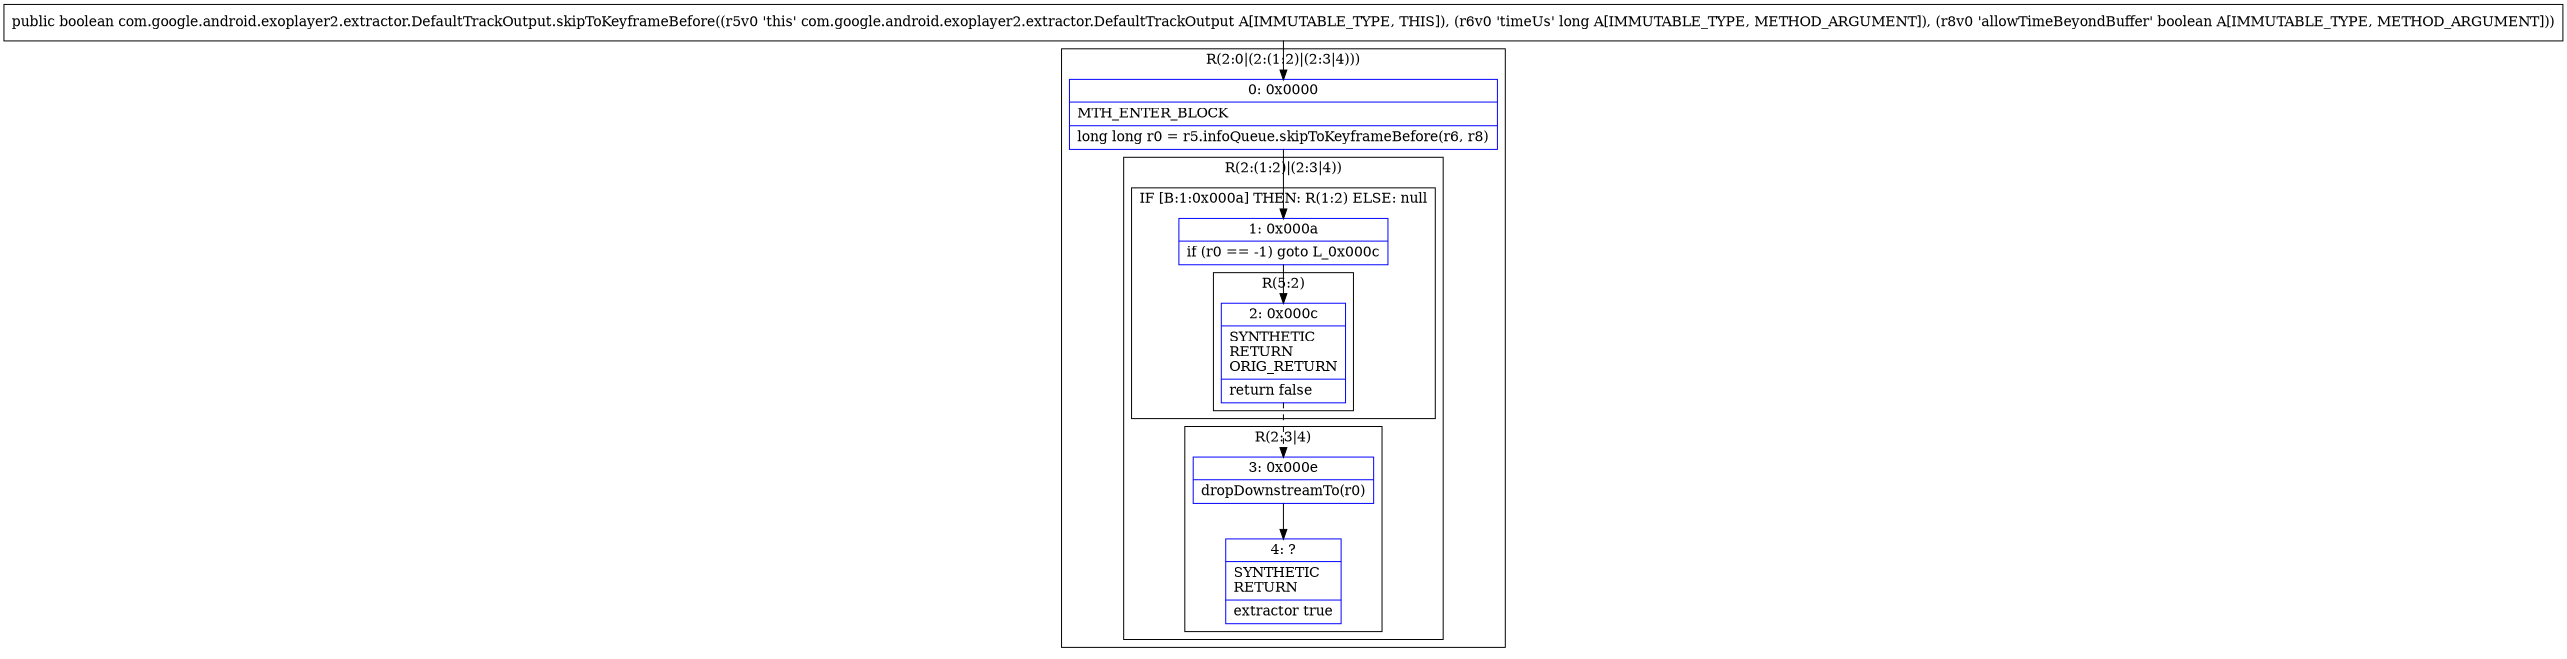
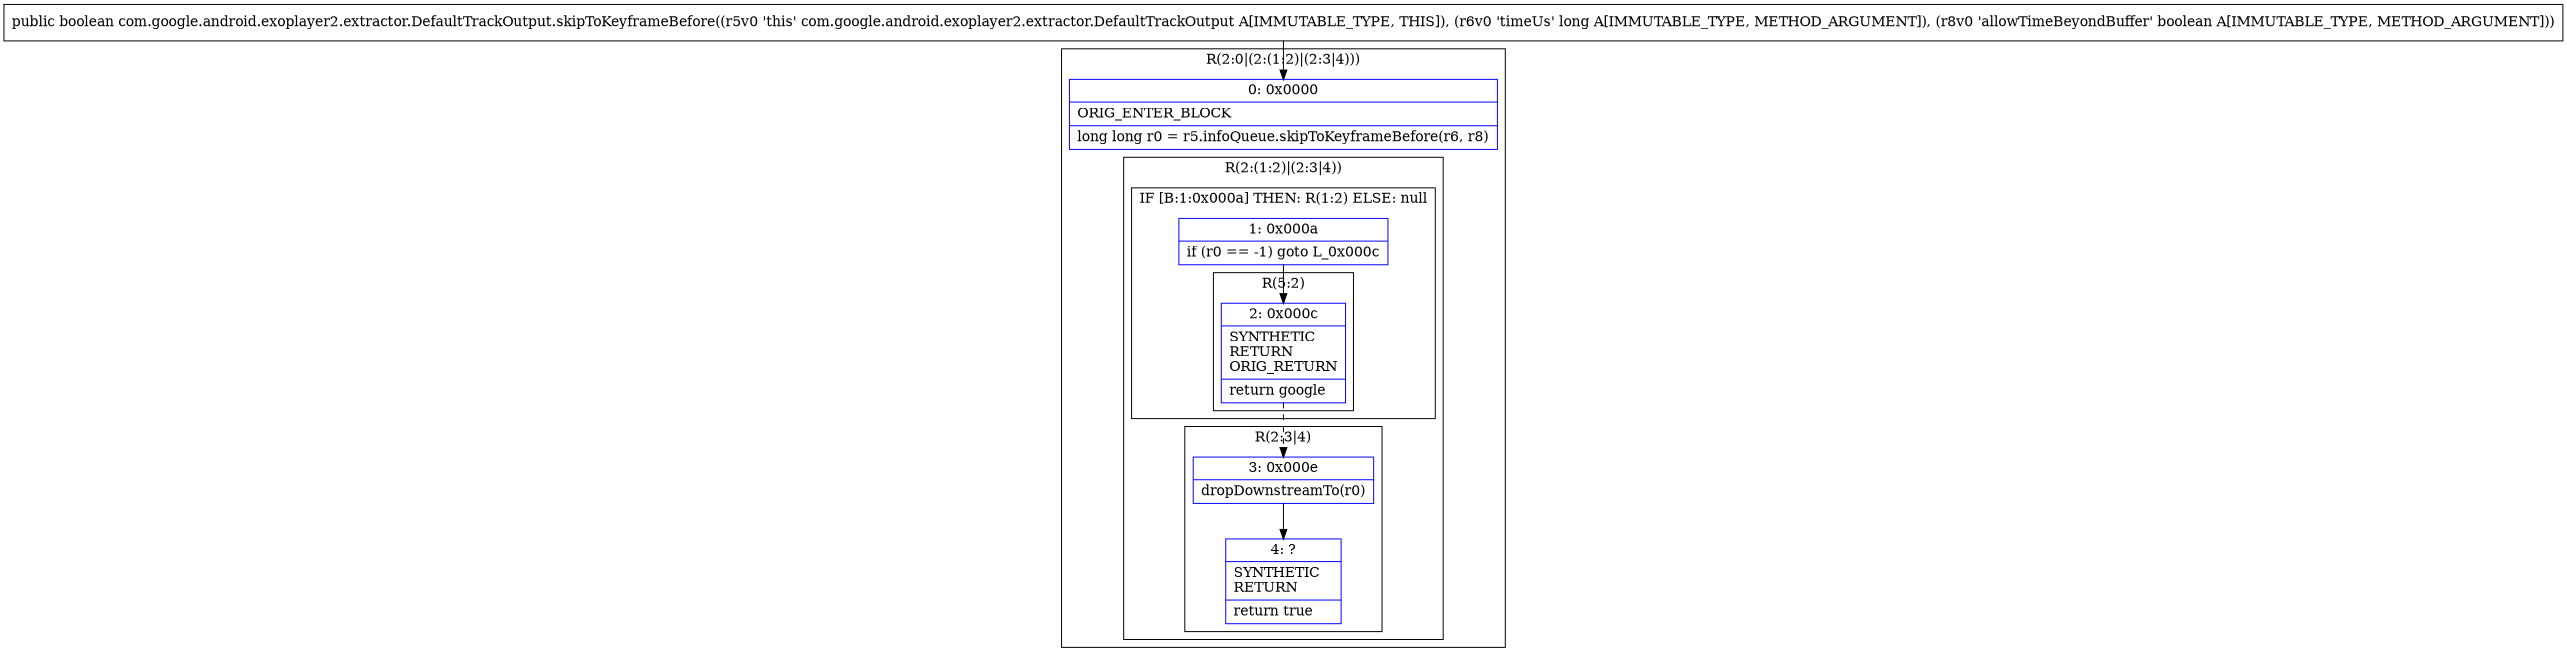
node "0: 0x0000": text "MTH_ENTER_BLOCK" -> "ORIG_ENTER_BLOCK"
edge "0: 0x0000" -> "1: 0x000a": removed
node "2: 0x000c": text "return false" -> "return google"
node "4: ?": text "extractor true" -> "return true"
